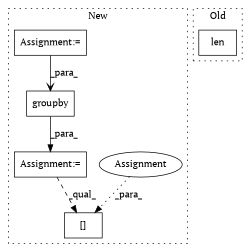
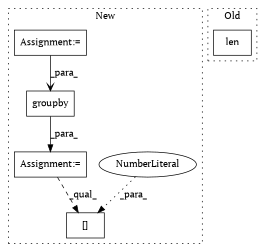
node "Assignment": label "Assignment" -> "NumberLiteral"
